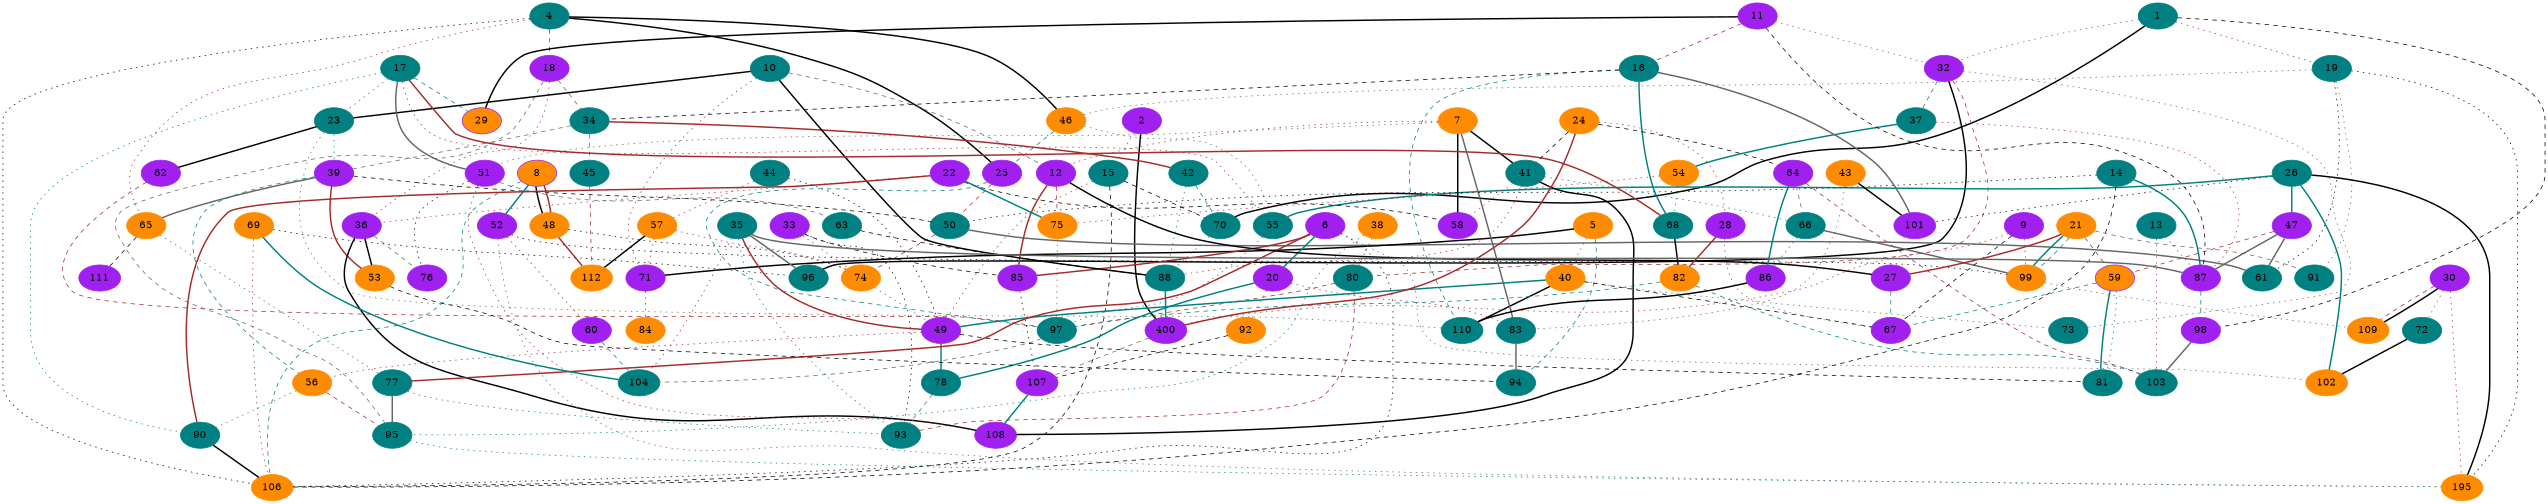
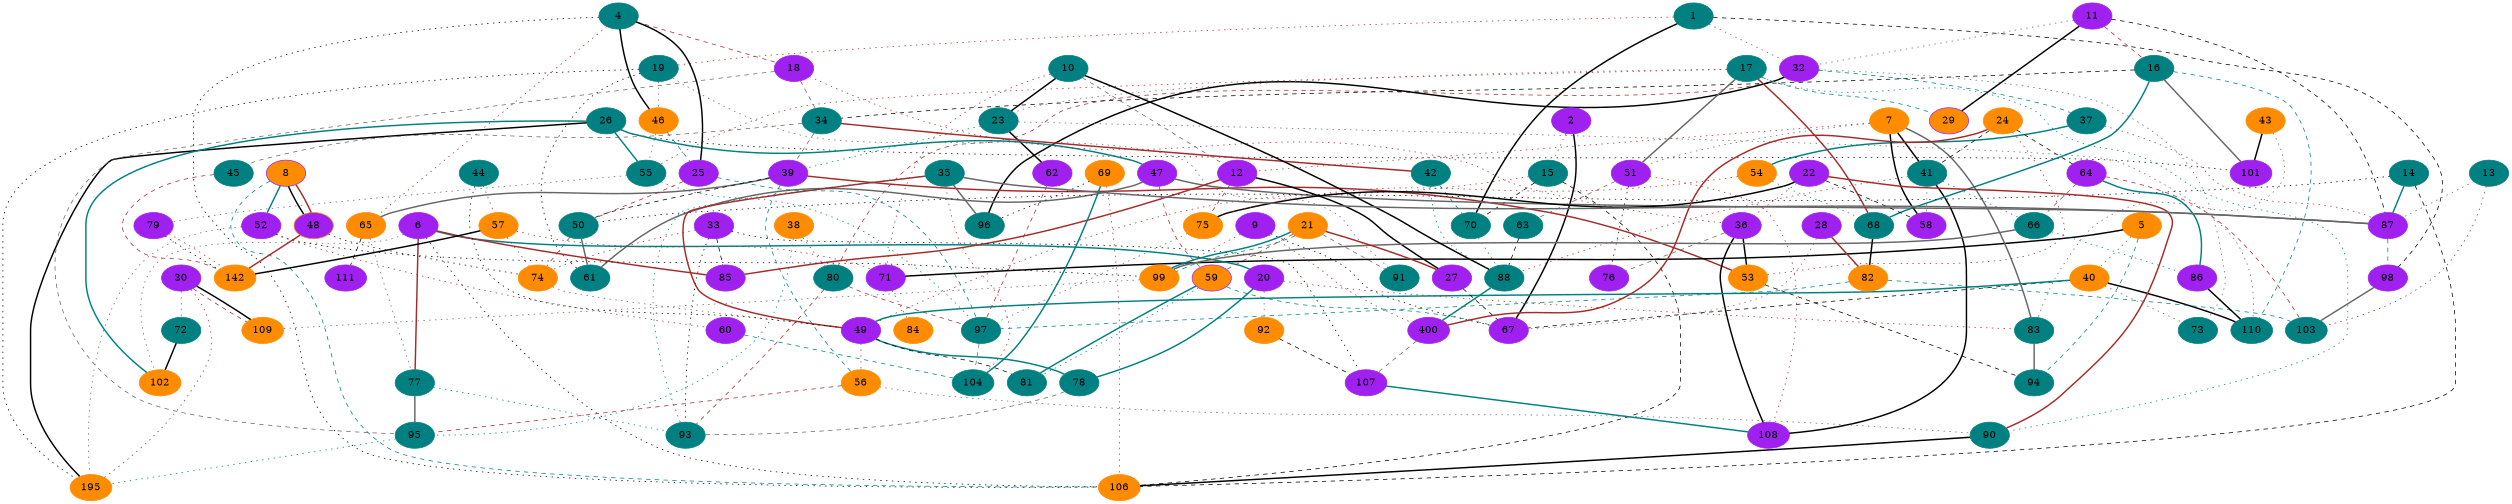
edge "24" -- "28": now "24" -- "53"
edge "22" -- "75": color teal -> black
node "79": added
node "48": fillcolor darkorange -> purple
edge "2" -- "400": now "2" -- "67"
node "112": label "112" -> "142"
edge "9" -- "67": style dashed -> dotted
edge "27" -- "67": color teal -> black
edge "85" -- "107": now "33" -- "107"
